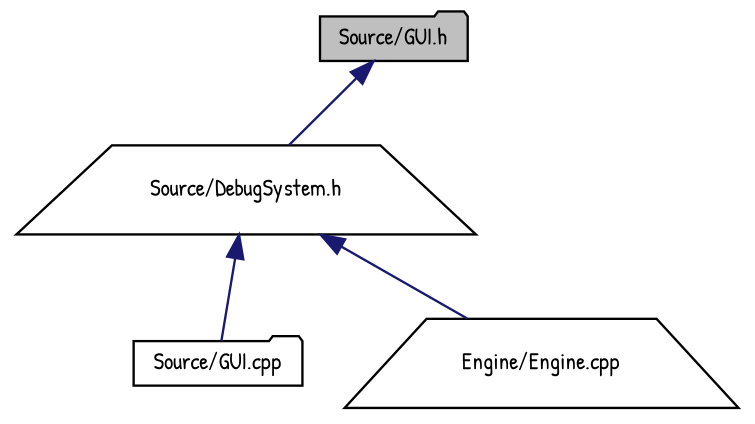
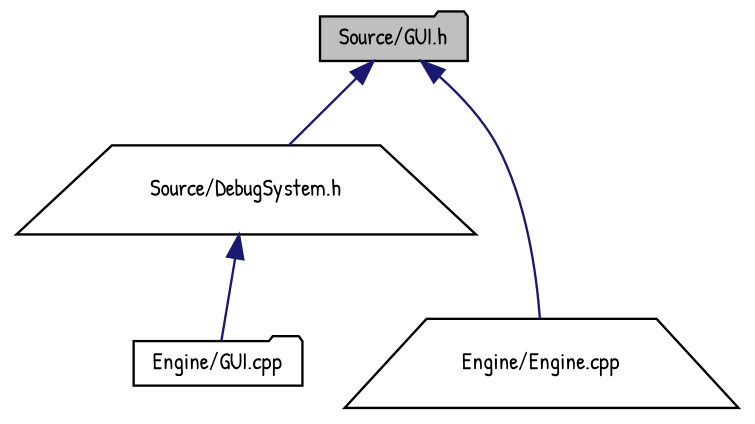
edge "Engine/Engine.cpp" -> "Source/DebugSystem.h": now "Engine/Engine.cpp" -> "Source/GUI.h"
node "Source/GUI.cpp": label "Source/GUI.cpp" -> "Engine/GUI.cpp"
